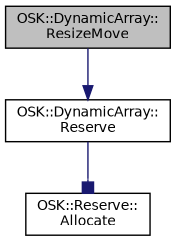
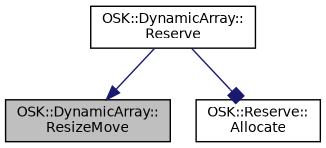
edge "OSK::DynamicArray:: ResizeMove" -> "OSK::DynamicArray:: Reserve": reversed
